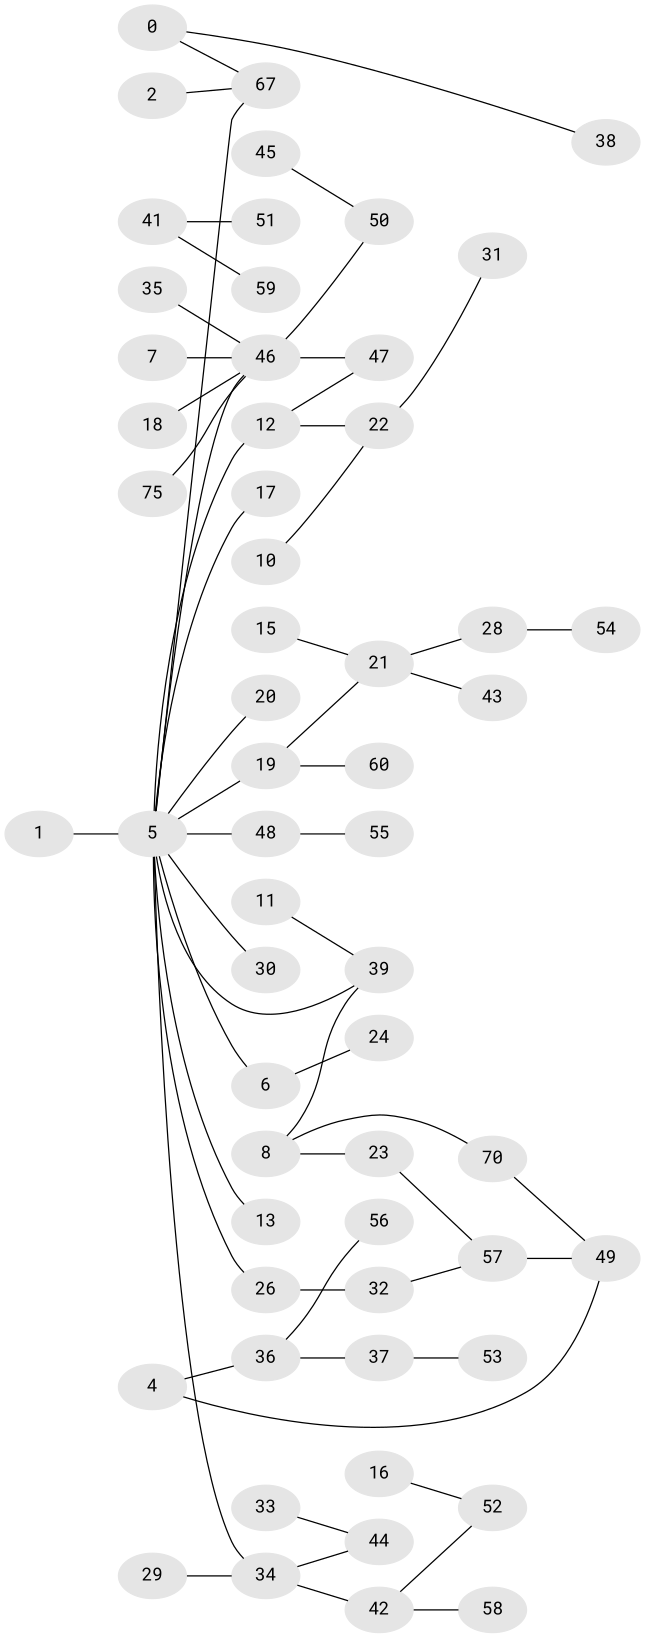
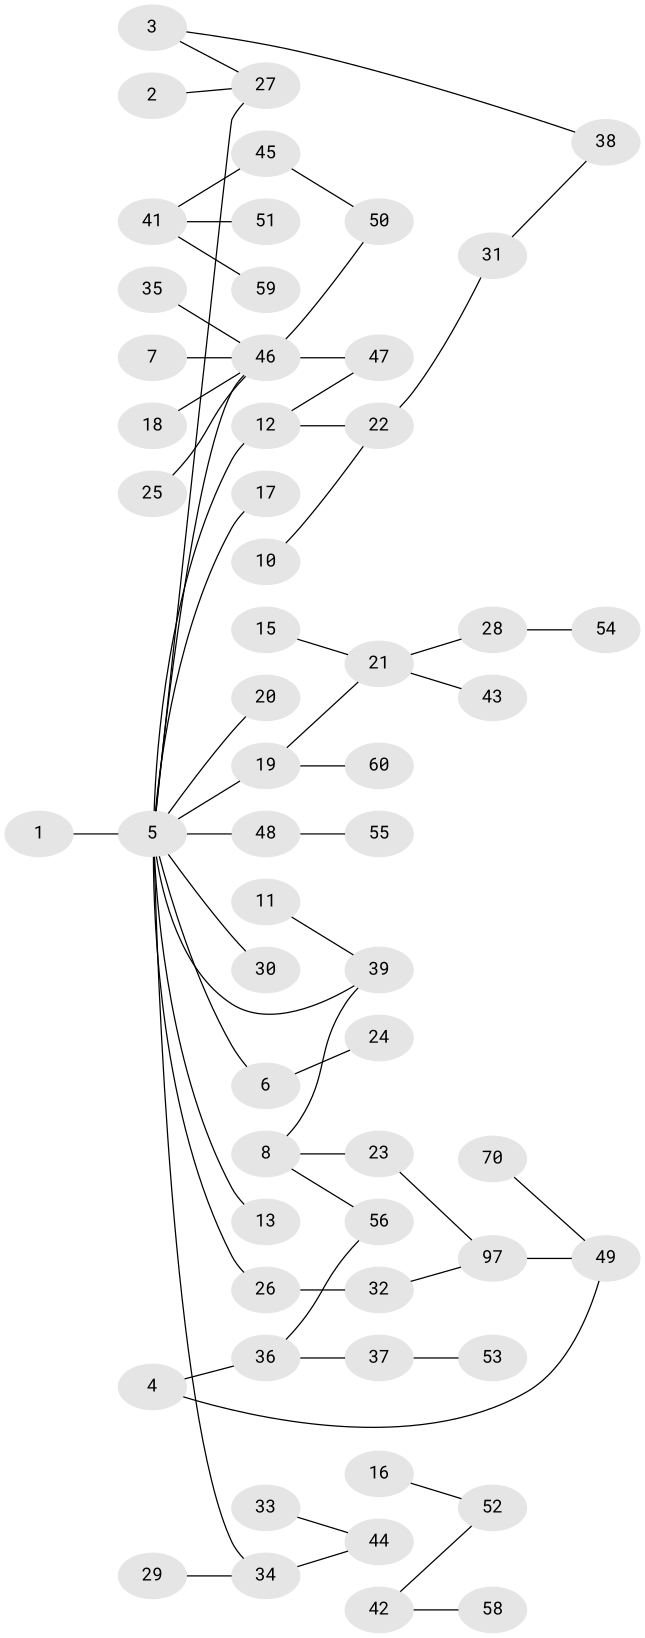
node "0": label "0" -> "3"
node "67": label "67" -> "27"
edge "45" -- "41": added
edge "38" -- "31": added
node "75": label "75" -> "25"
edge "8" -- "70": now "8" -- "56"
node "57": label "57" -> "97"
edge "34" -- "42": removed
